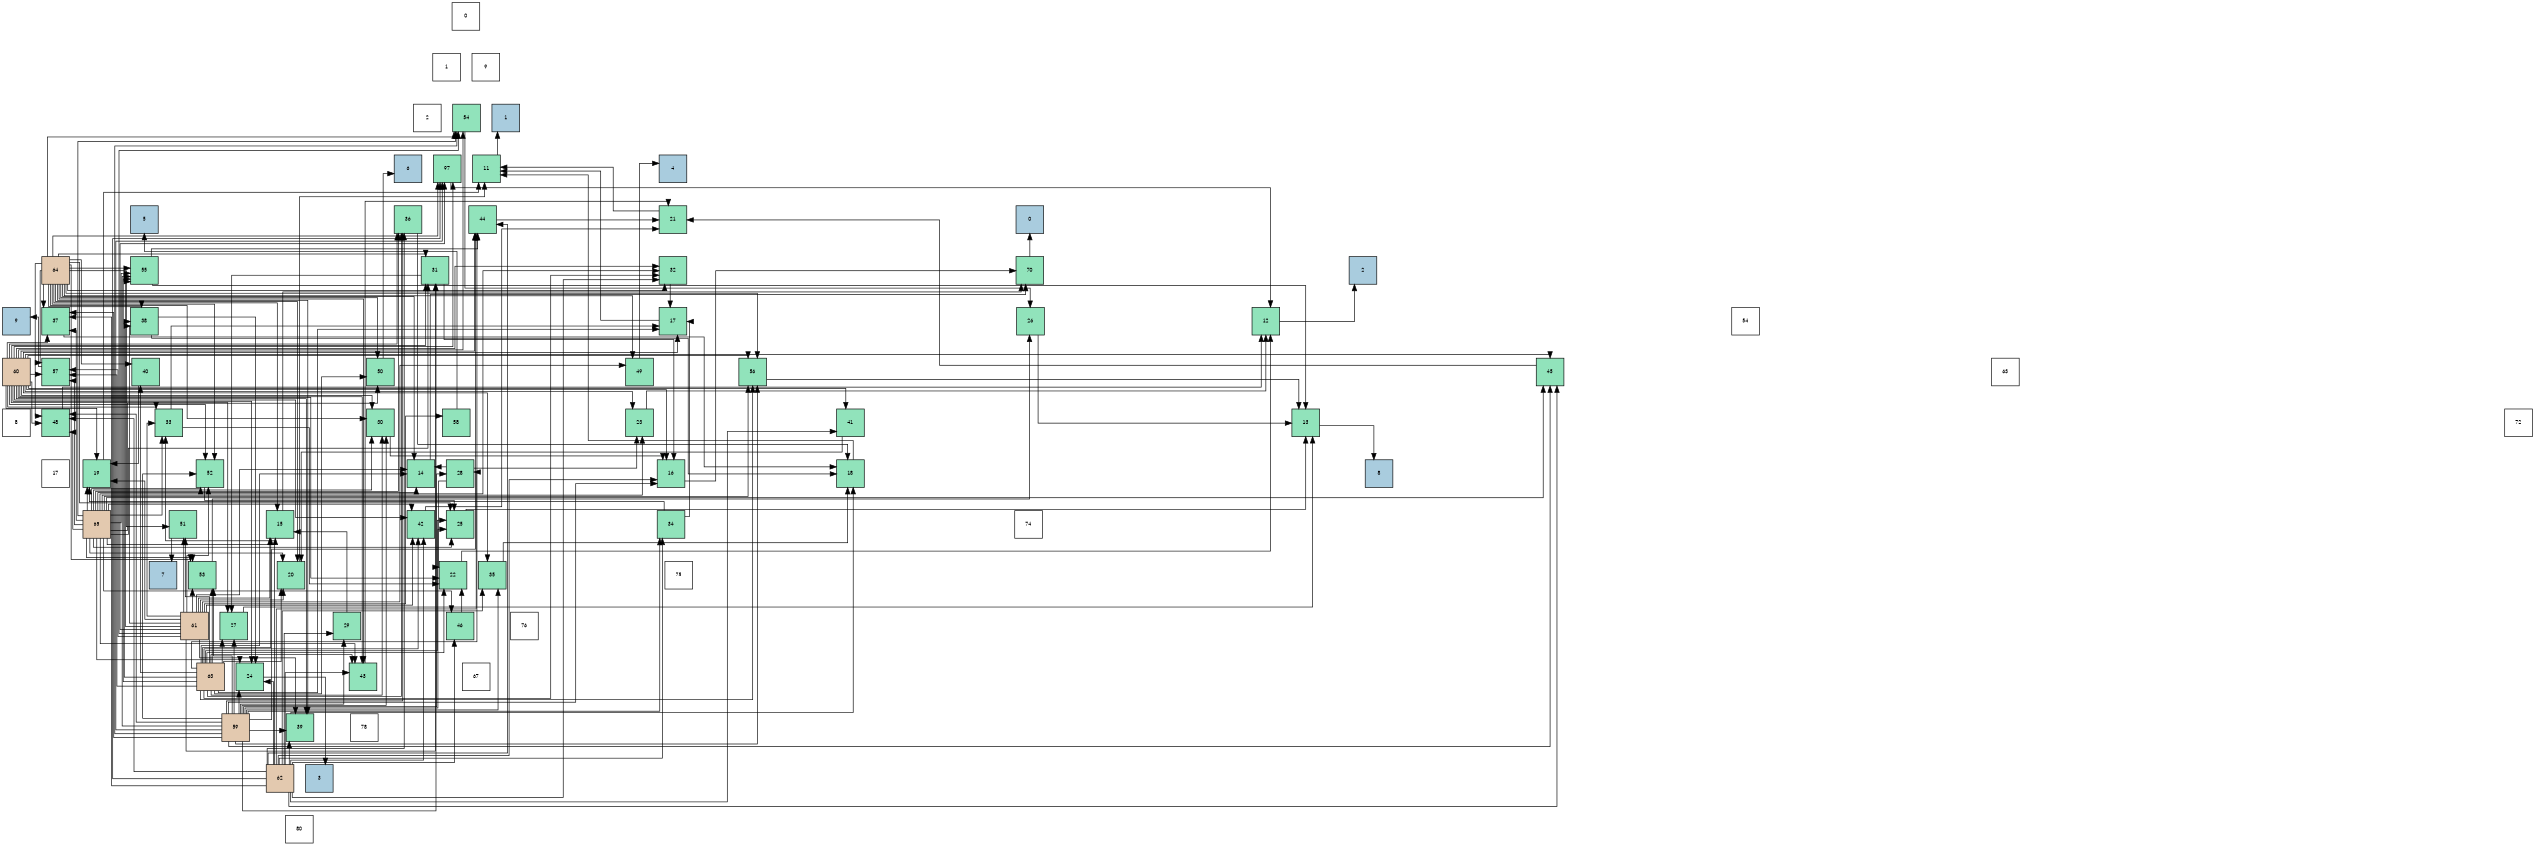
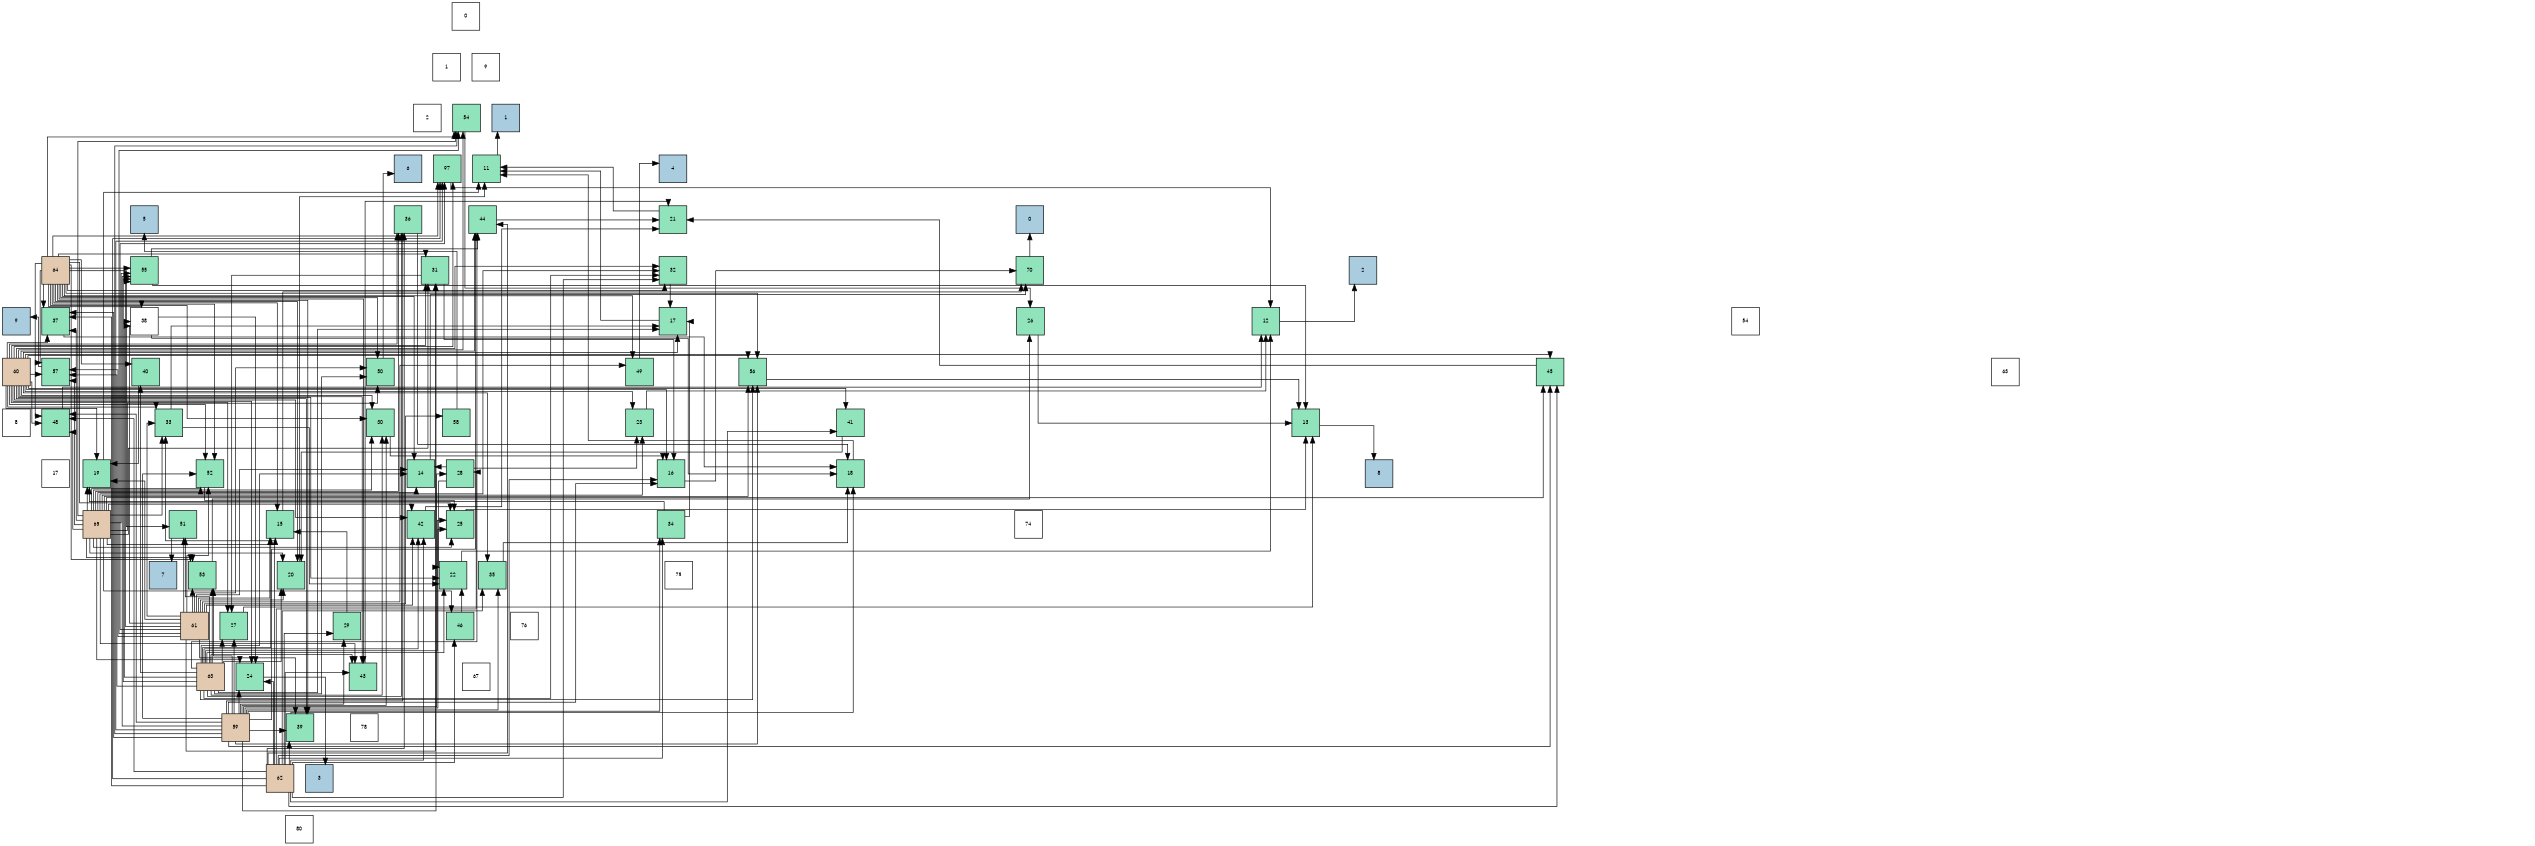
node "38": fillcolor #91e3bb -> #ffffff
node "72": removed
edge "61" -> "50": added
